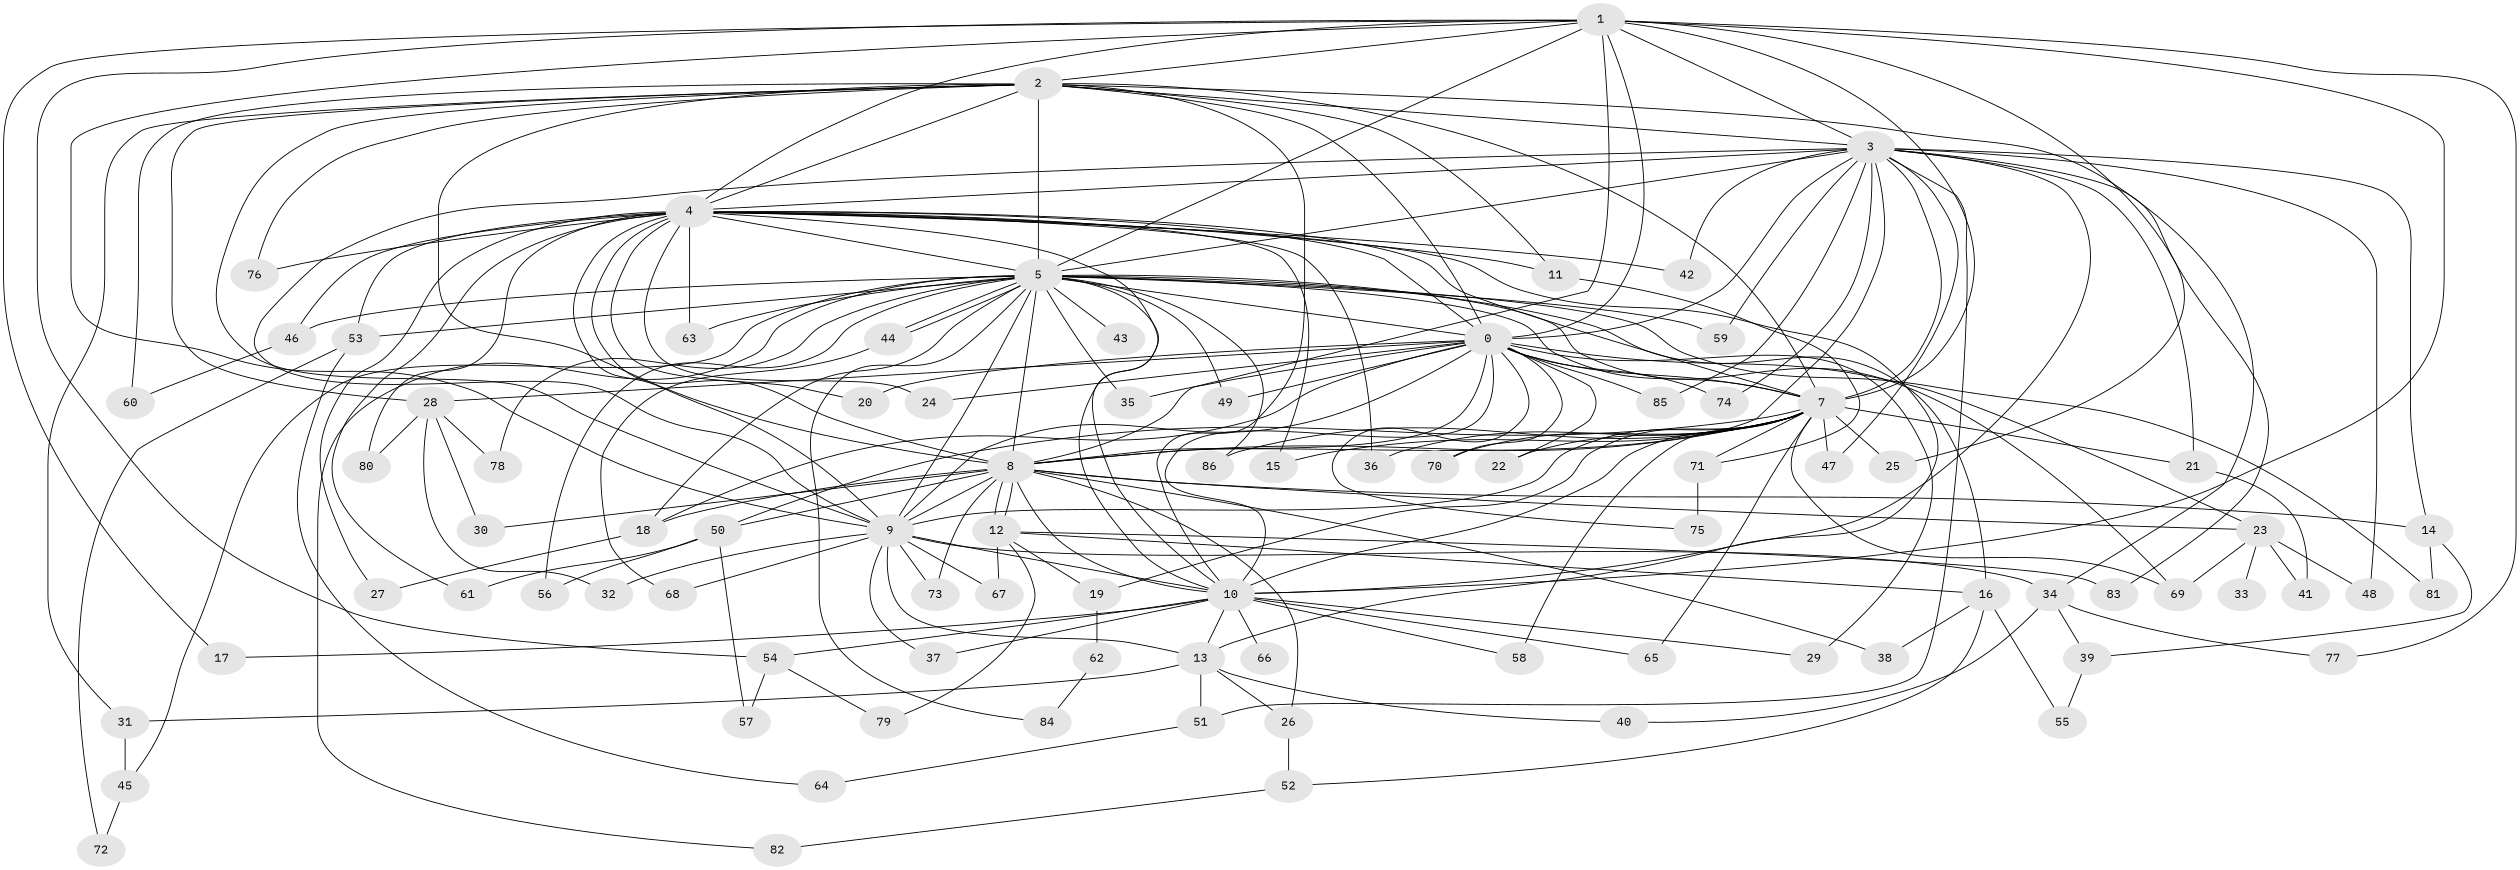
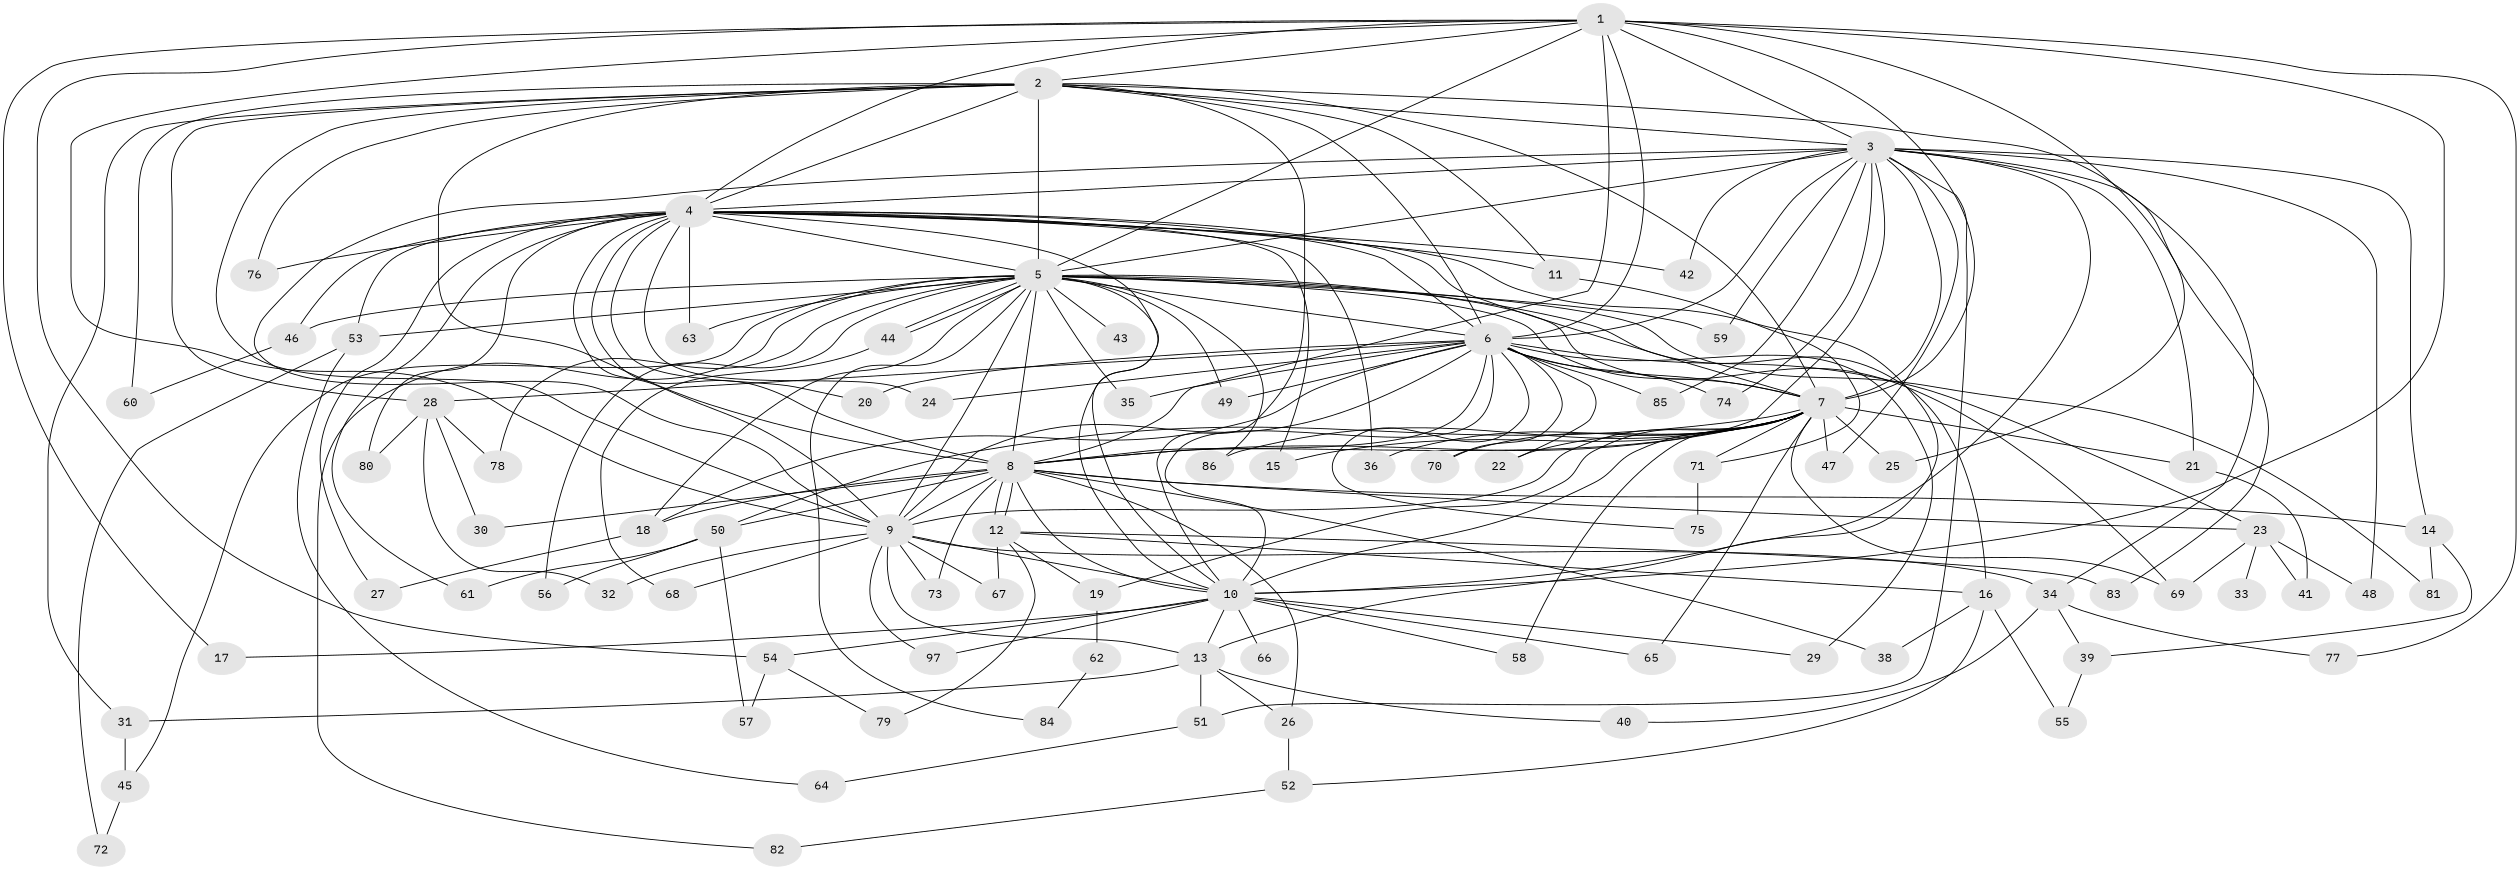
node "0": label "0" -> "6"
node "37": label "37" -> "97"
